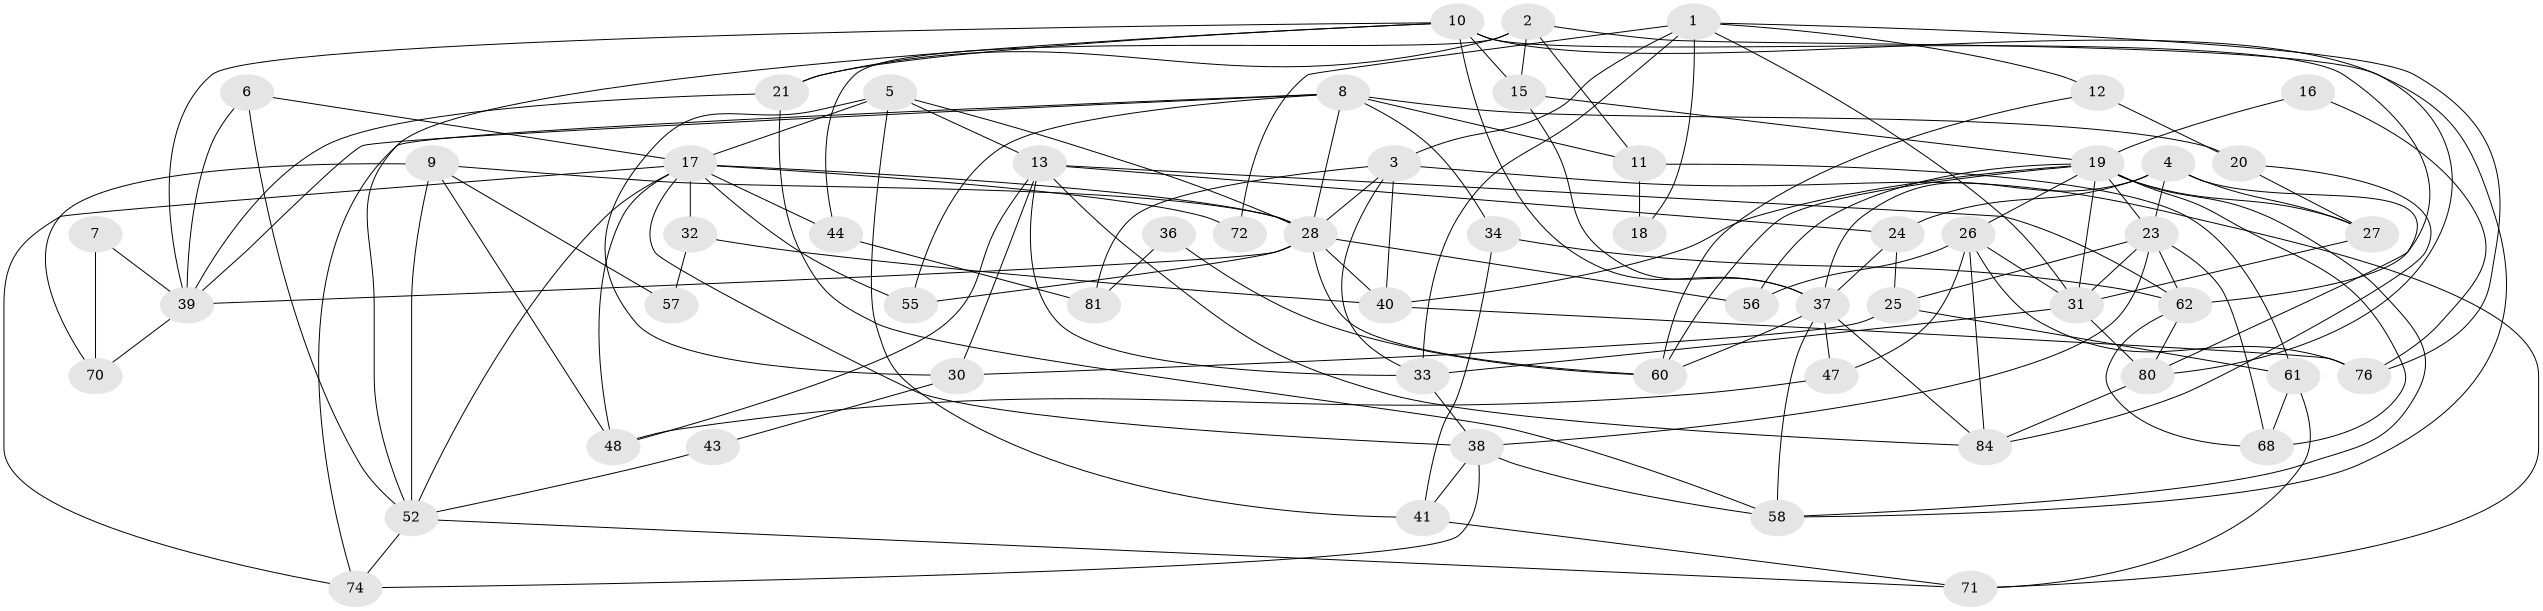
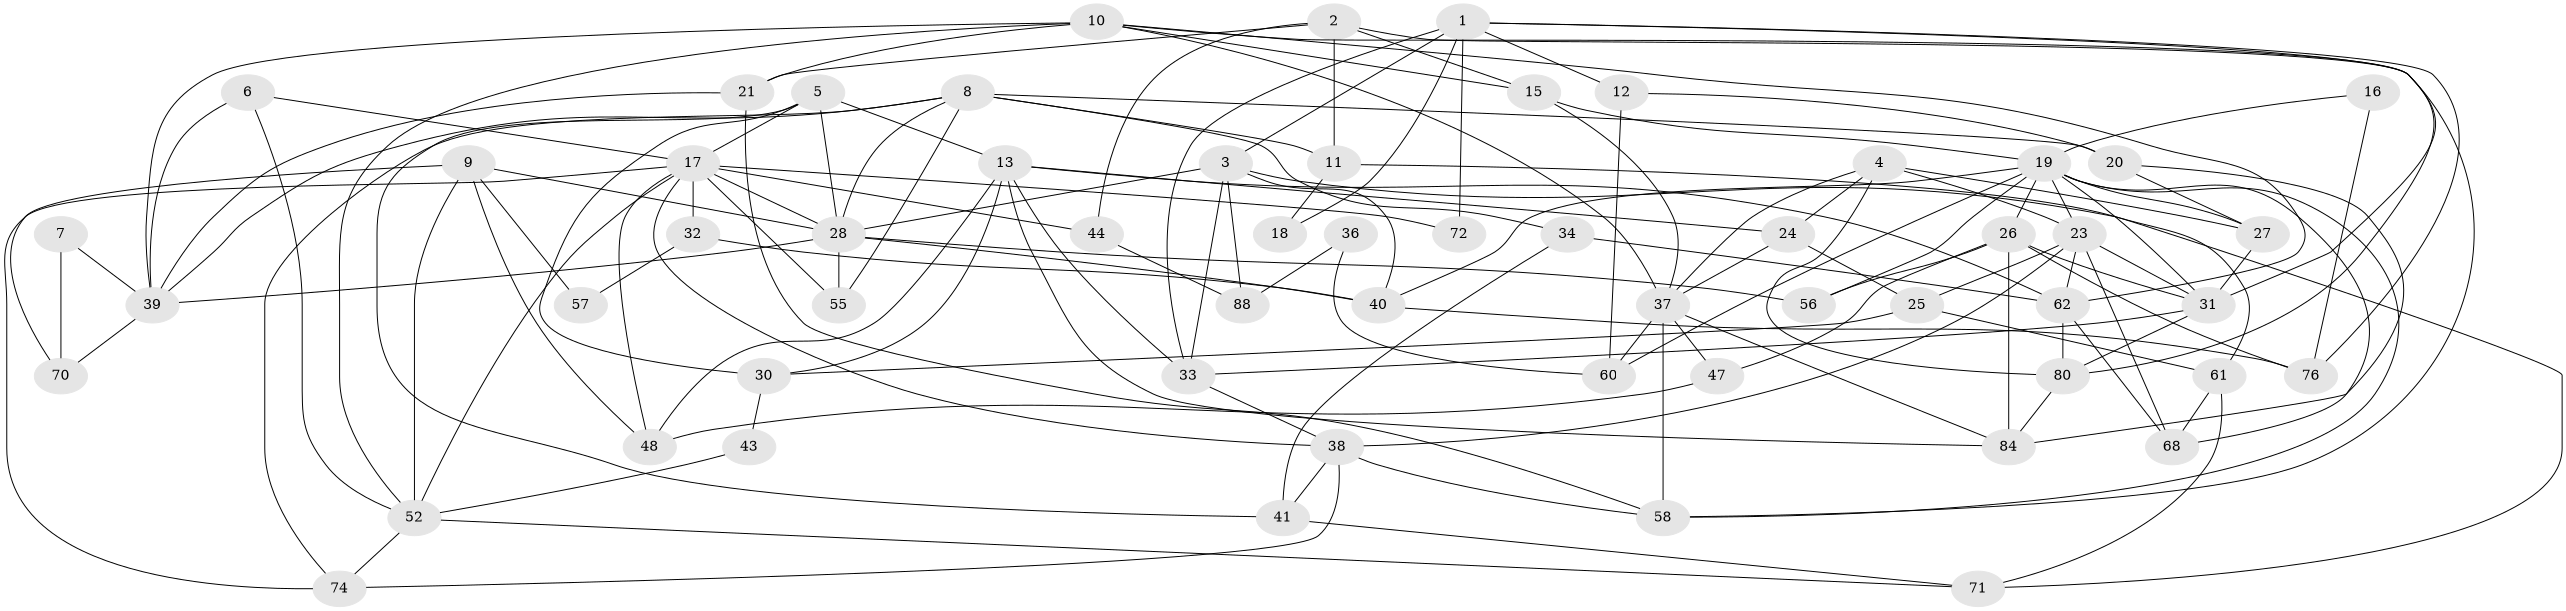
node "81": label "81" -> "88"
edge "28" -- "60": removed
